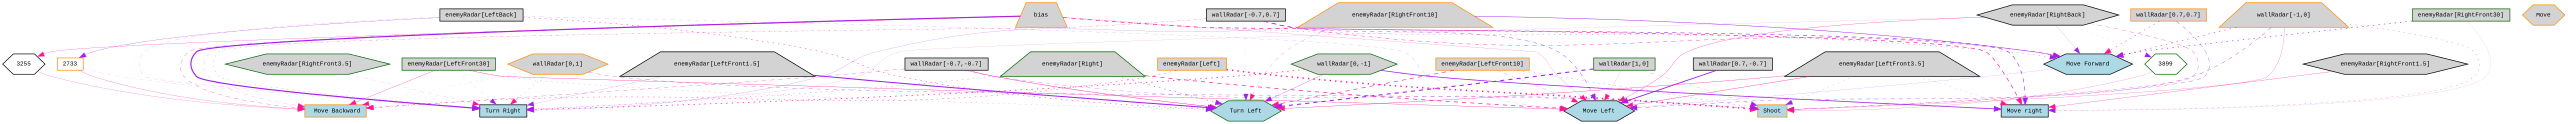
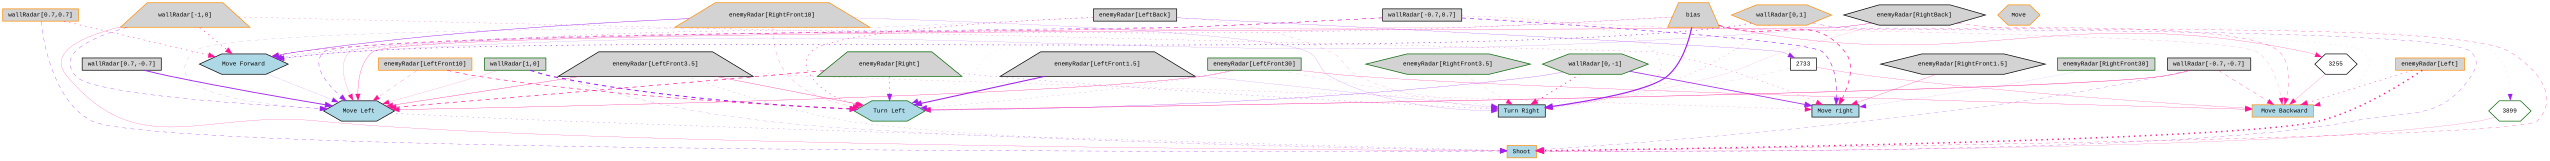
edge "enemyRadar[RightFront30]" -> "Move Forward": now "wallRadar[0,1]" -> "Move Forward"
node "2733": color darkorange -> black
edge "enemyRadar[LeftFront10]" -> "Shoot": now "Move Left" -> "Shoot"
